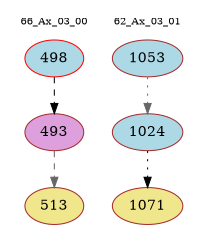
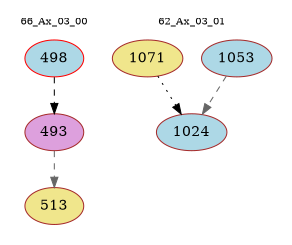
edge "1053" -> "1024": style dotted -> dashed
edge "1024" -> "1071": reversed
